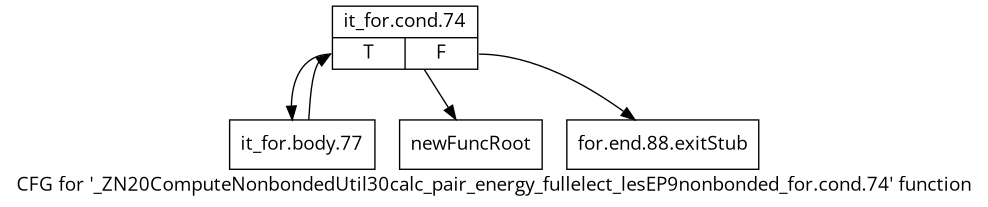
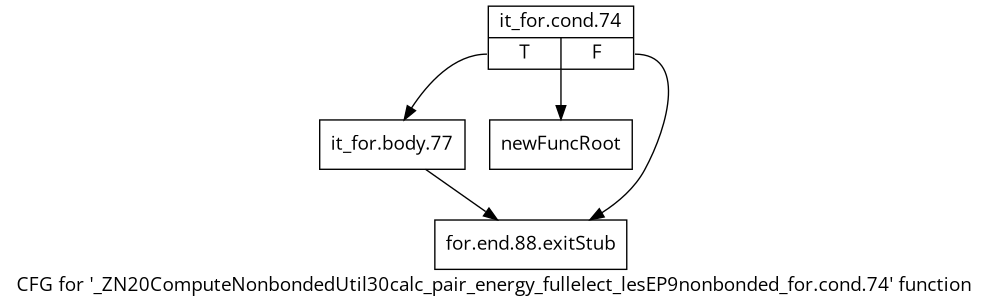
edge "it_for.body.77" -> "it_for.cond.74": now "it_for.body.77" -> "for.end.88.exitStub"
